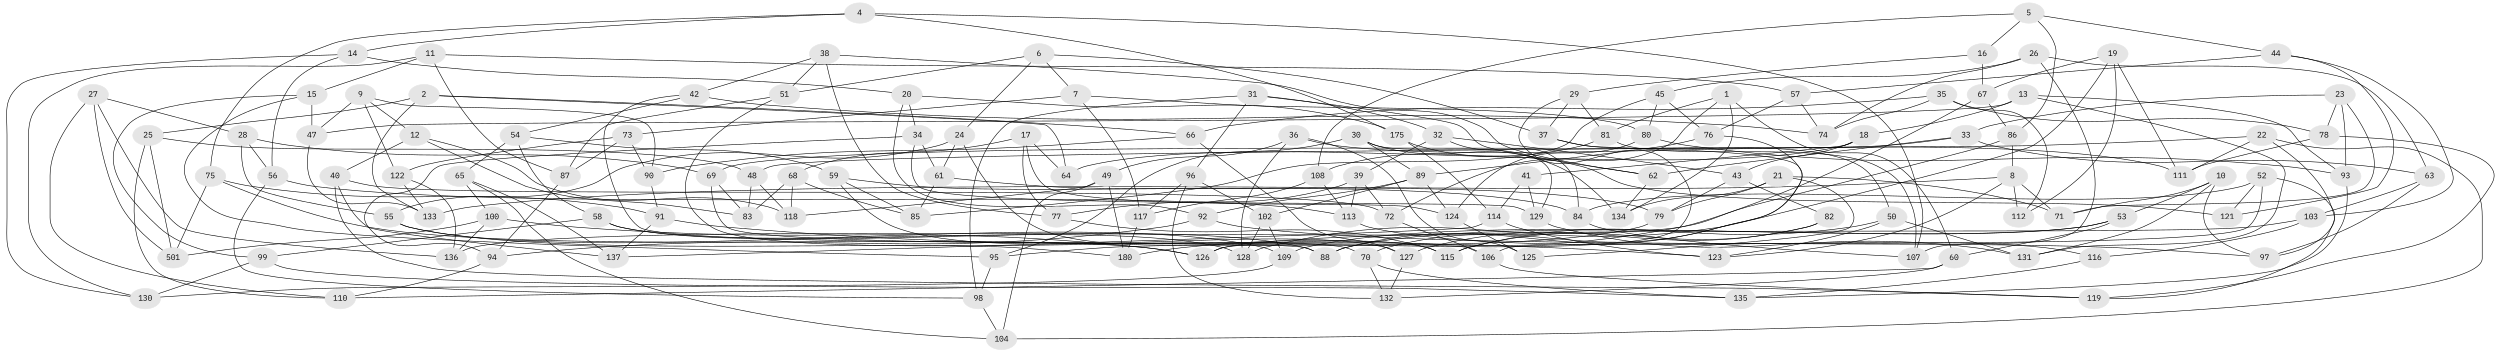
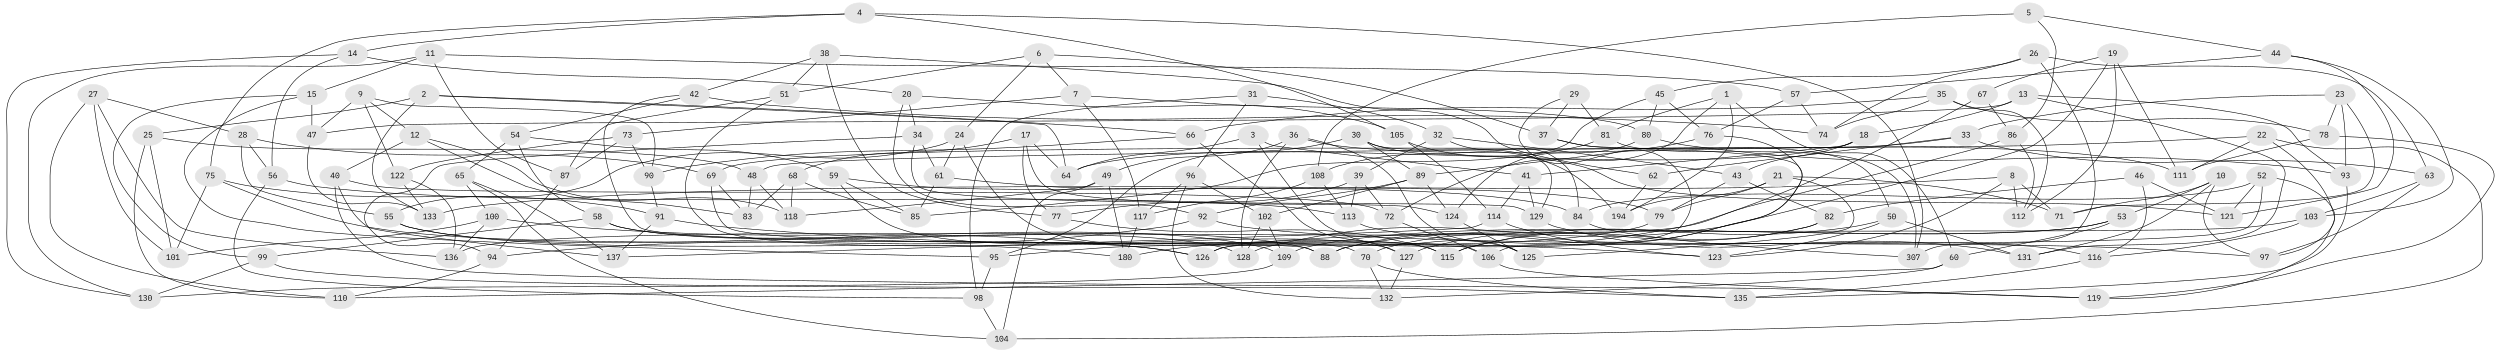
node "16": removed
edge "31" -- "62": removed
node "3": added
node "175": label "175" -> "105"
edge "86" -- "8": now "86" -- "112"
node "46": added
node "134": label "134" -> "194"
node "501": label "501" -> "101"
node "107": label "107" -> "307"
